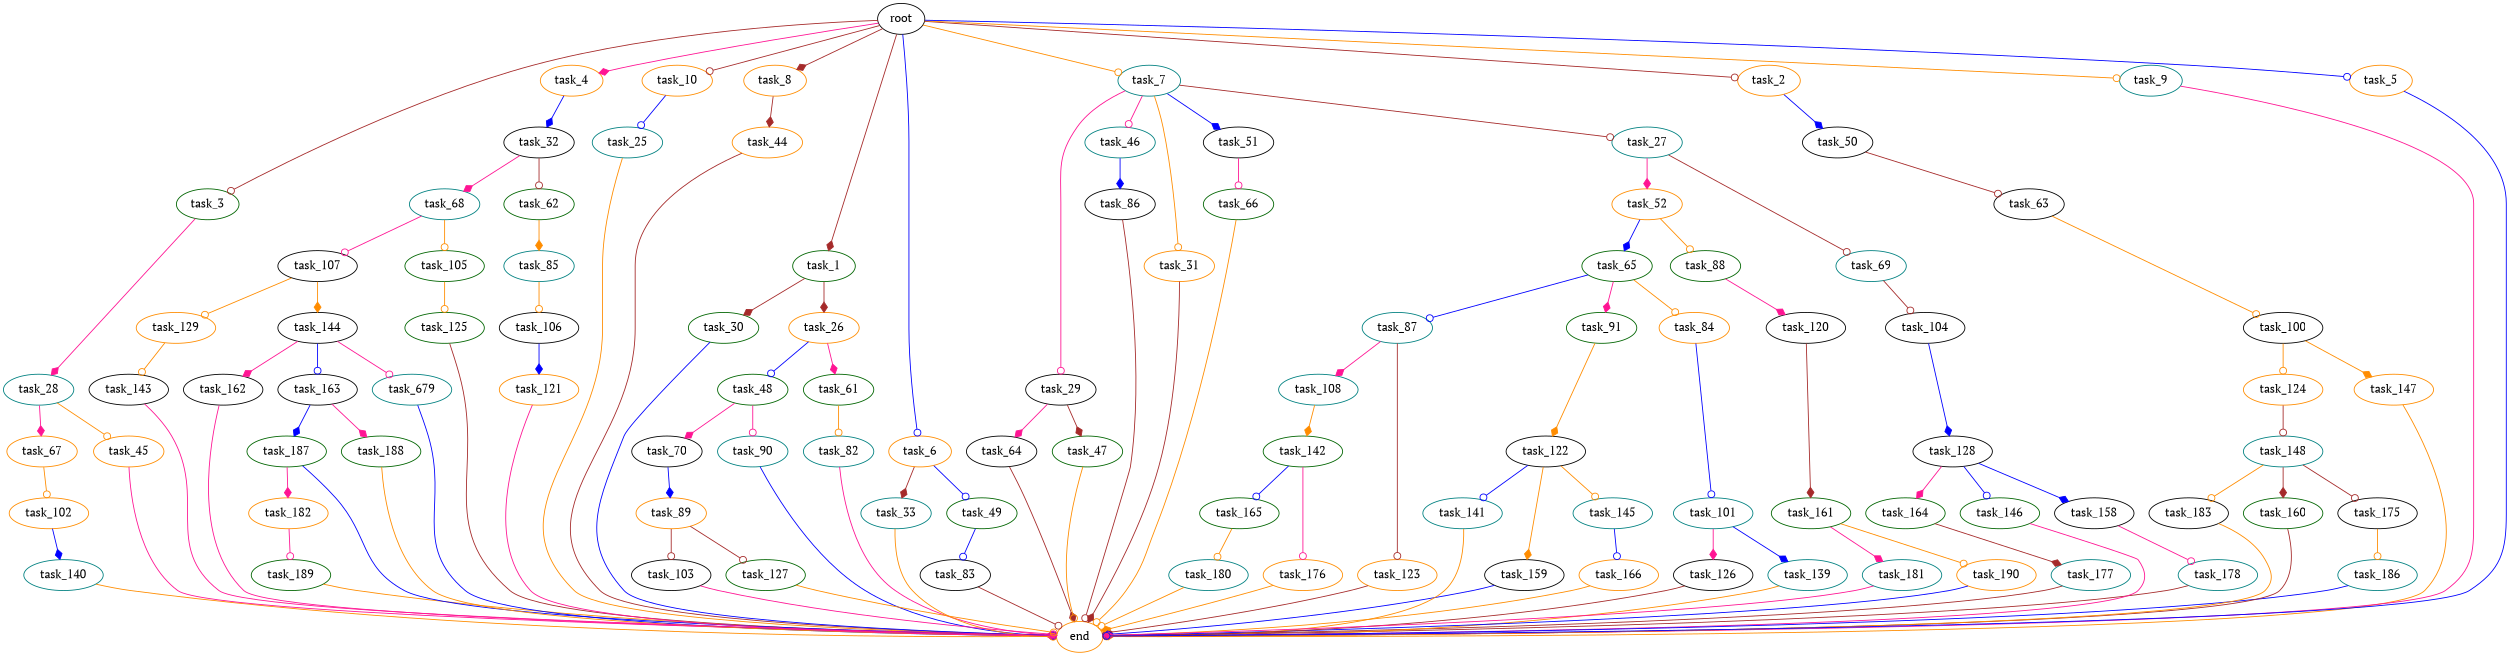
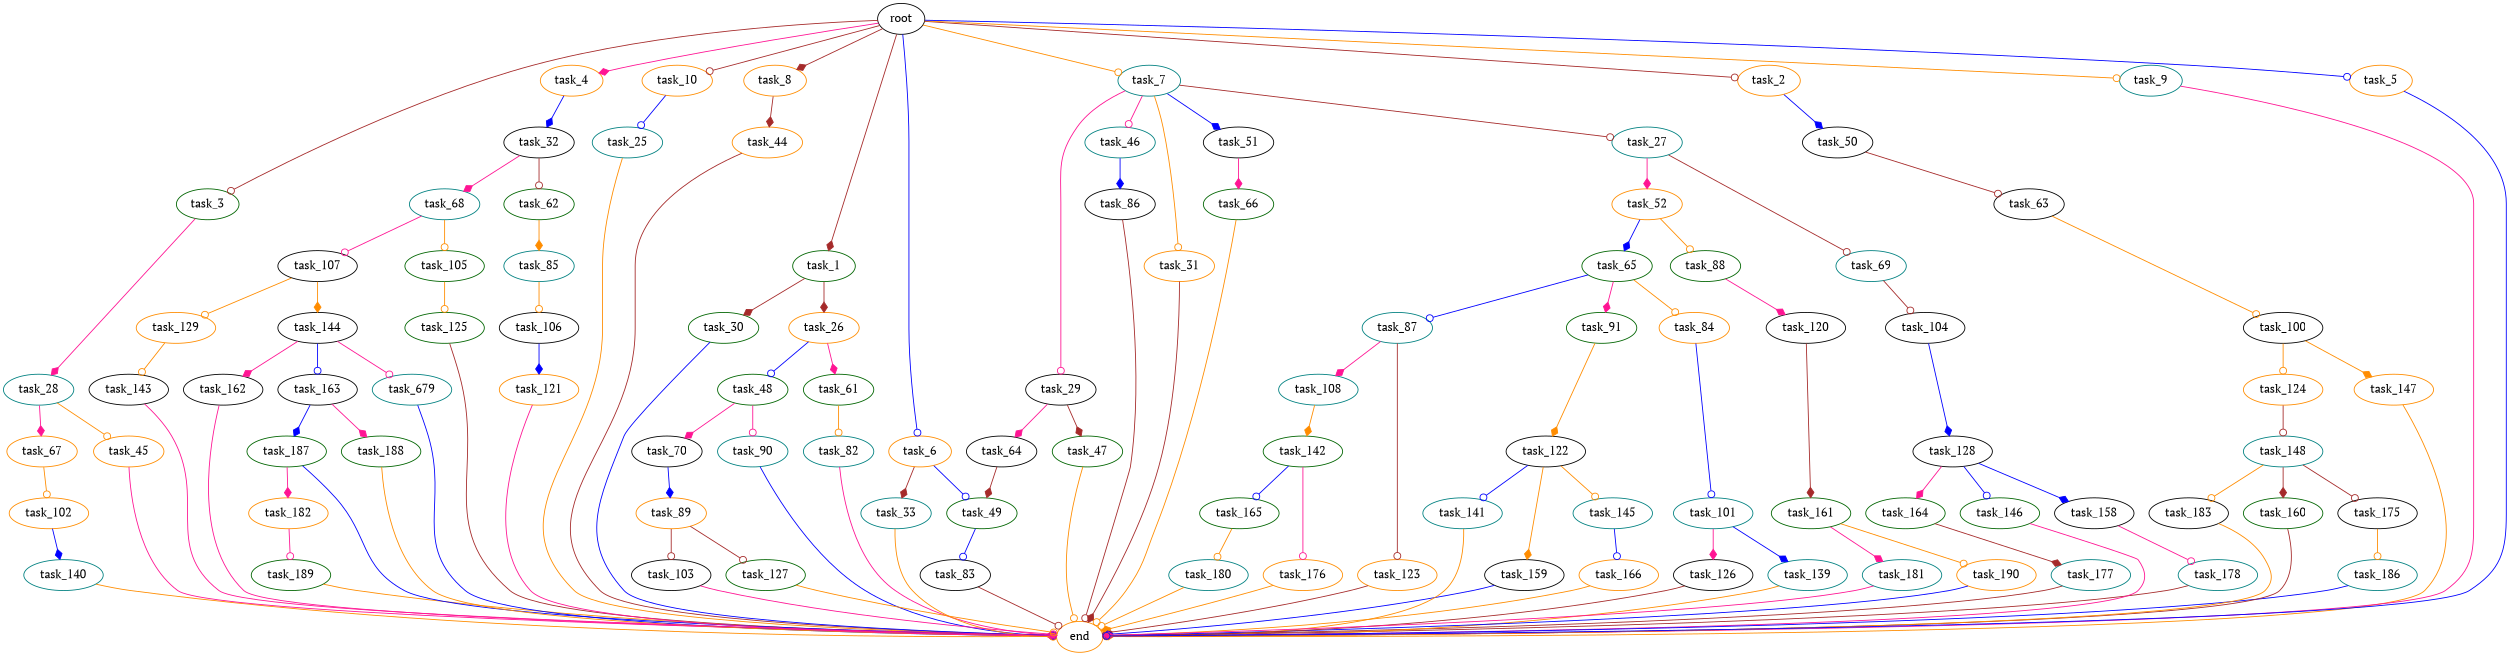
edge "task_51" -> "task_66": arrowhead odot -> diamond
edge "task_64" -> "end": now "task_64" -> "task_49"
